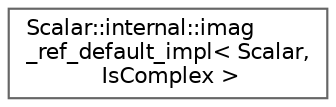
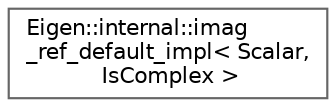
node "Scalar::internal::imag _ref_default_impl< Scalar, IsComplex >": label "Scalar::internal::imag _ref_default_impl< Scalar, IsComplex >" -> "Eigen::internal::imag _ref_default_impl< Scalar, IsComplex >"
